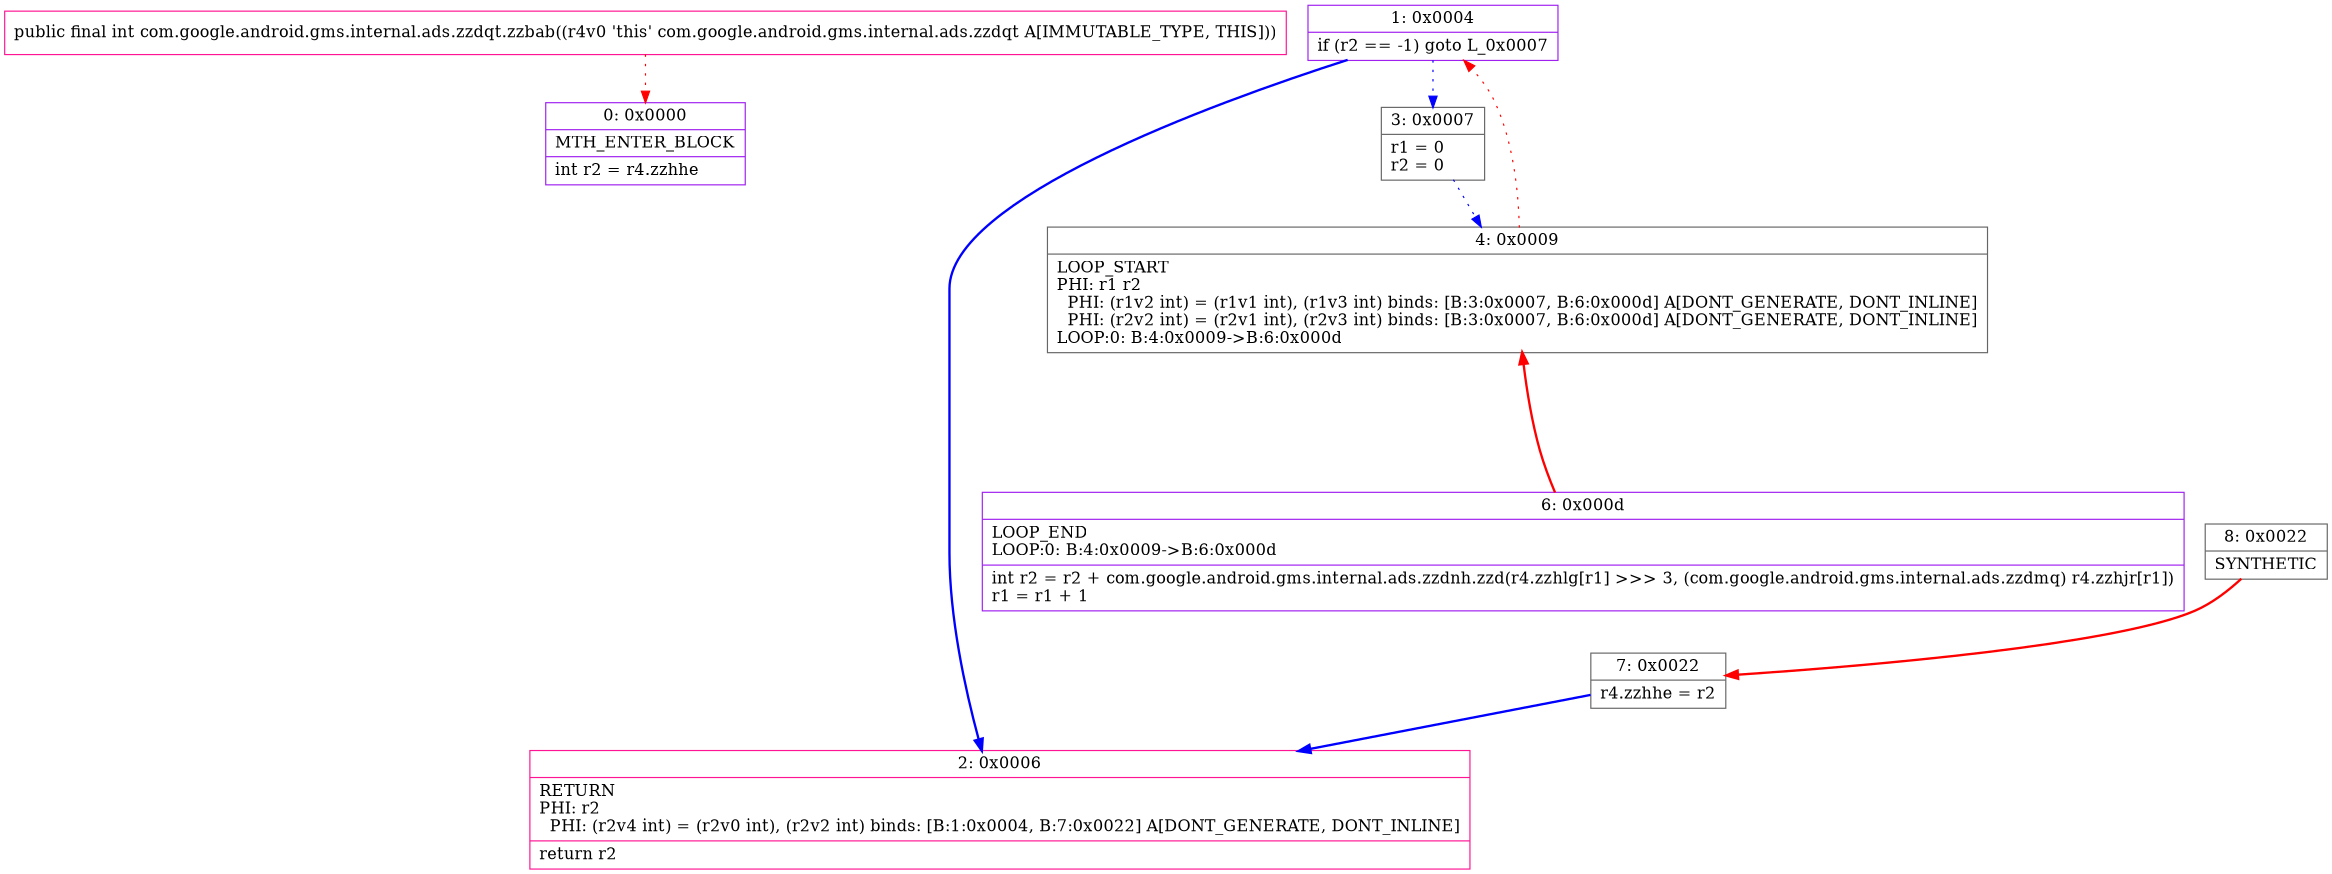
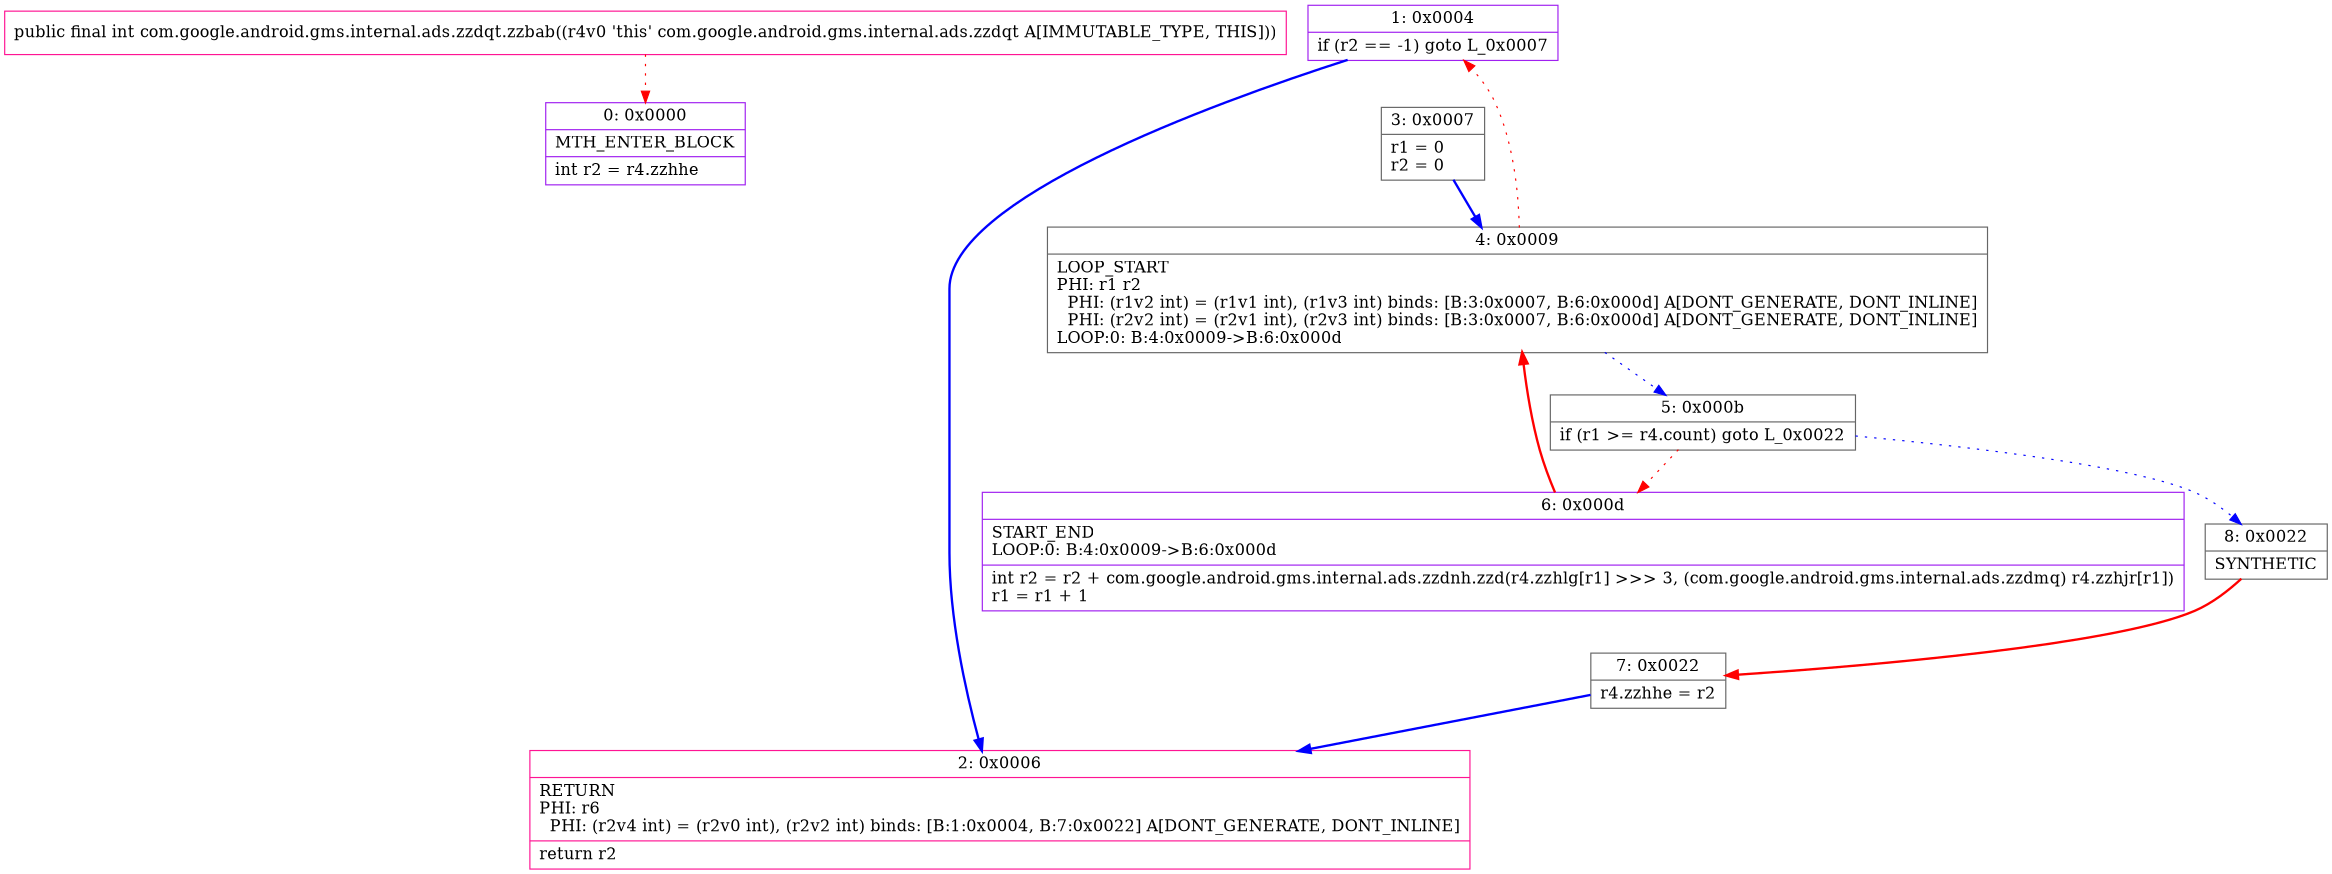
edge "1: 0x0004" -> "3: 0x0007": removed
edge "3: 0x0007" -> "4: 0x0009": style dotted -> bold
node "5: 0x000b": added
node "6: 0x000d": text "LOOP_END" -> "START_END"
node "2: 0x0006": text "PHI: r2" -> "PHI: r6"
